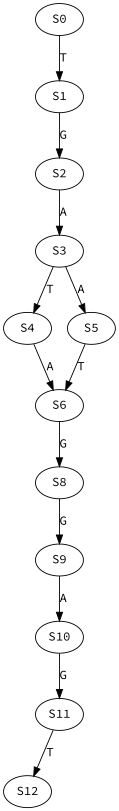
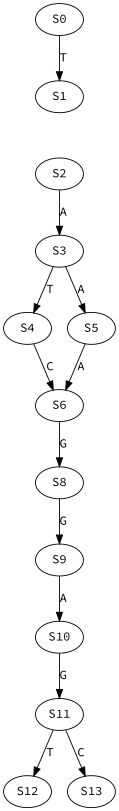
edge "S1" -> "S2": removed, label "G"
edge "S4" -> "S6": label "A" -> "C"
edge "S5" -> "S6": label "T" -> "A"
node "S13": added
